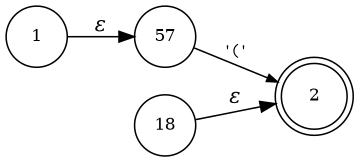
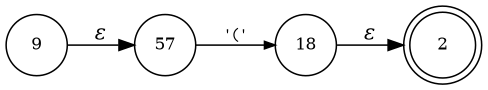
node "1": label "1" -> "9"
edge "57" -> "2": now "57" -> "18"
